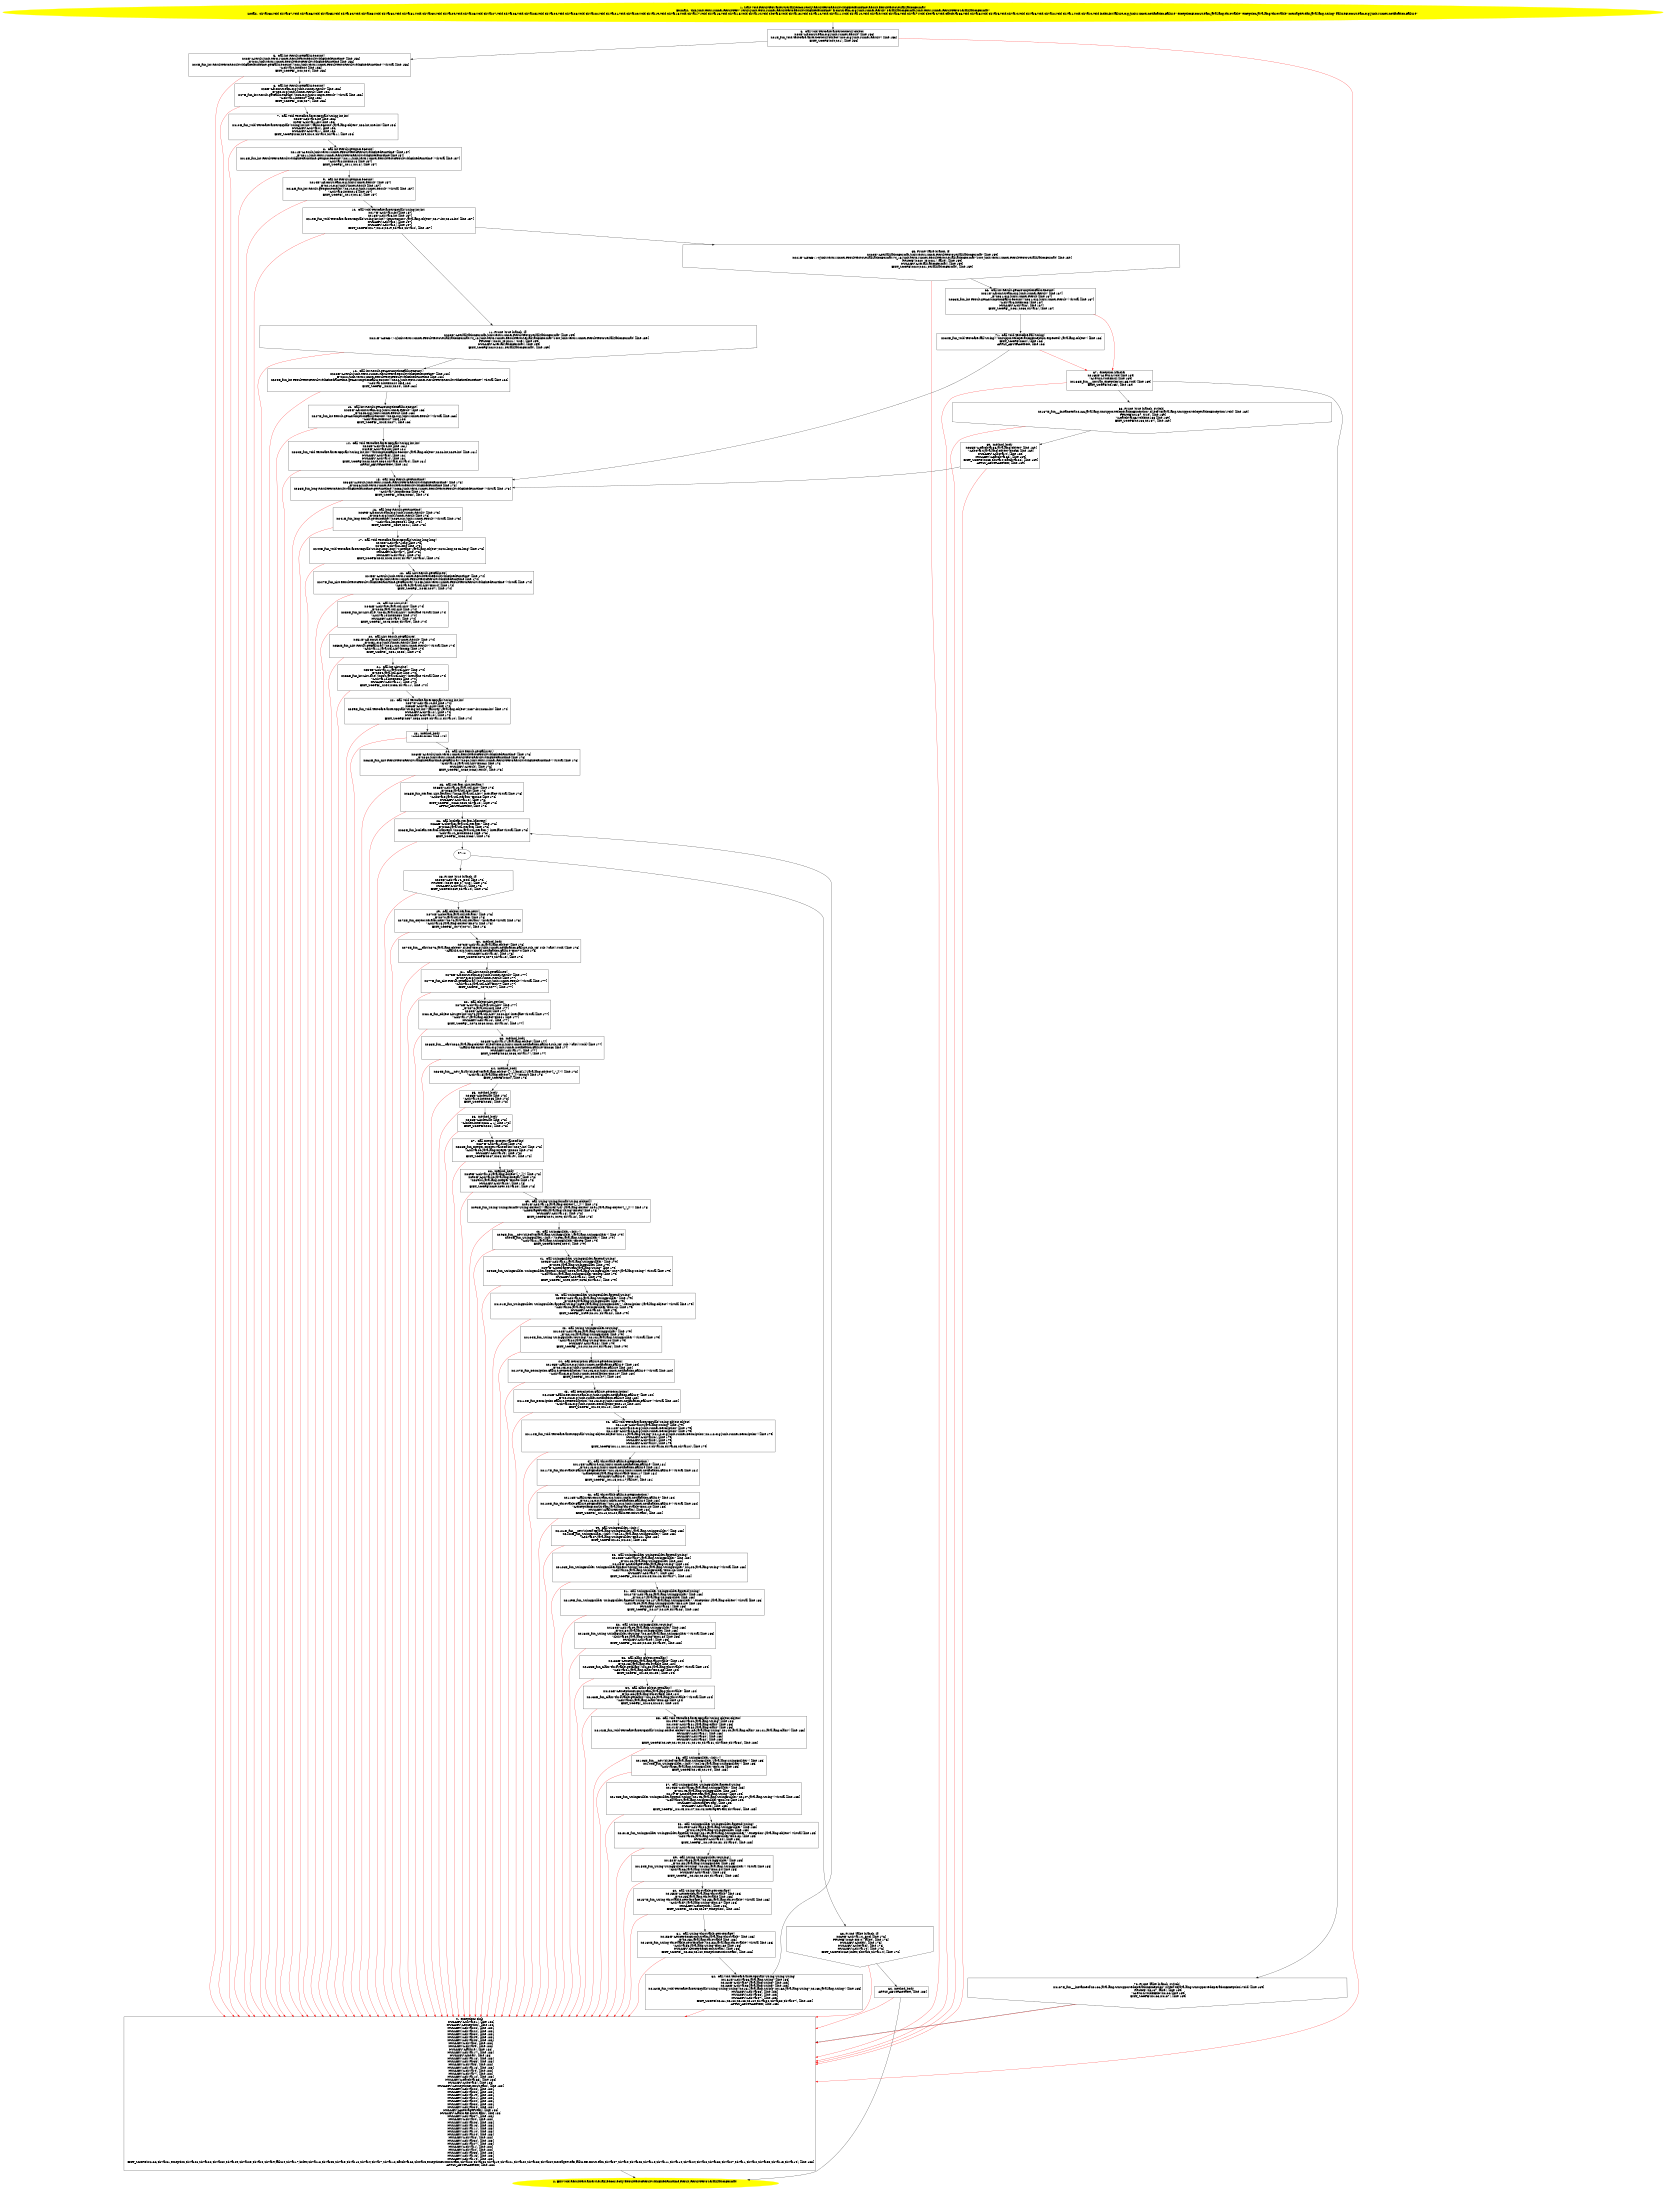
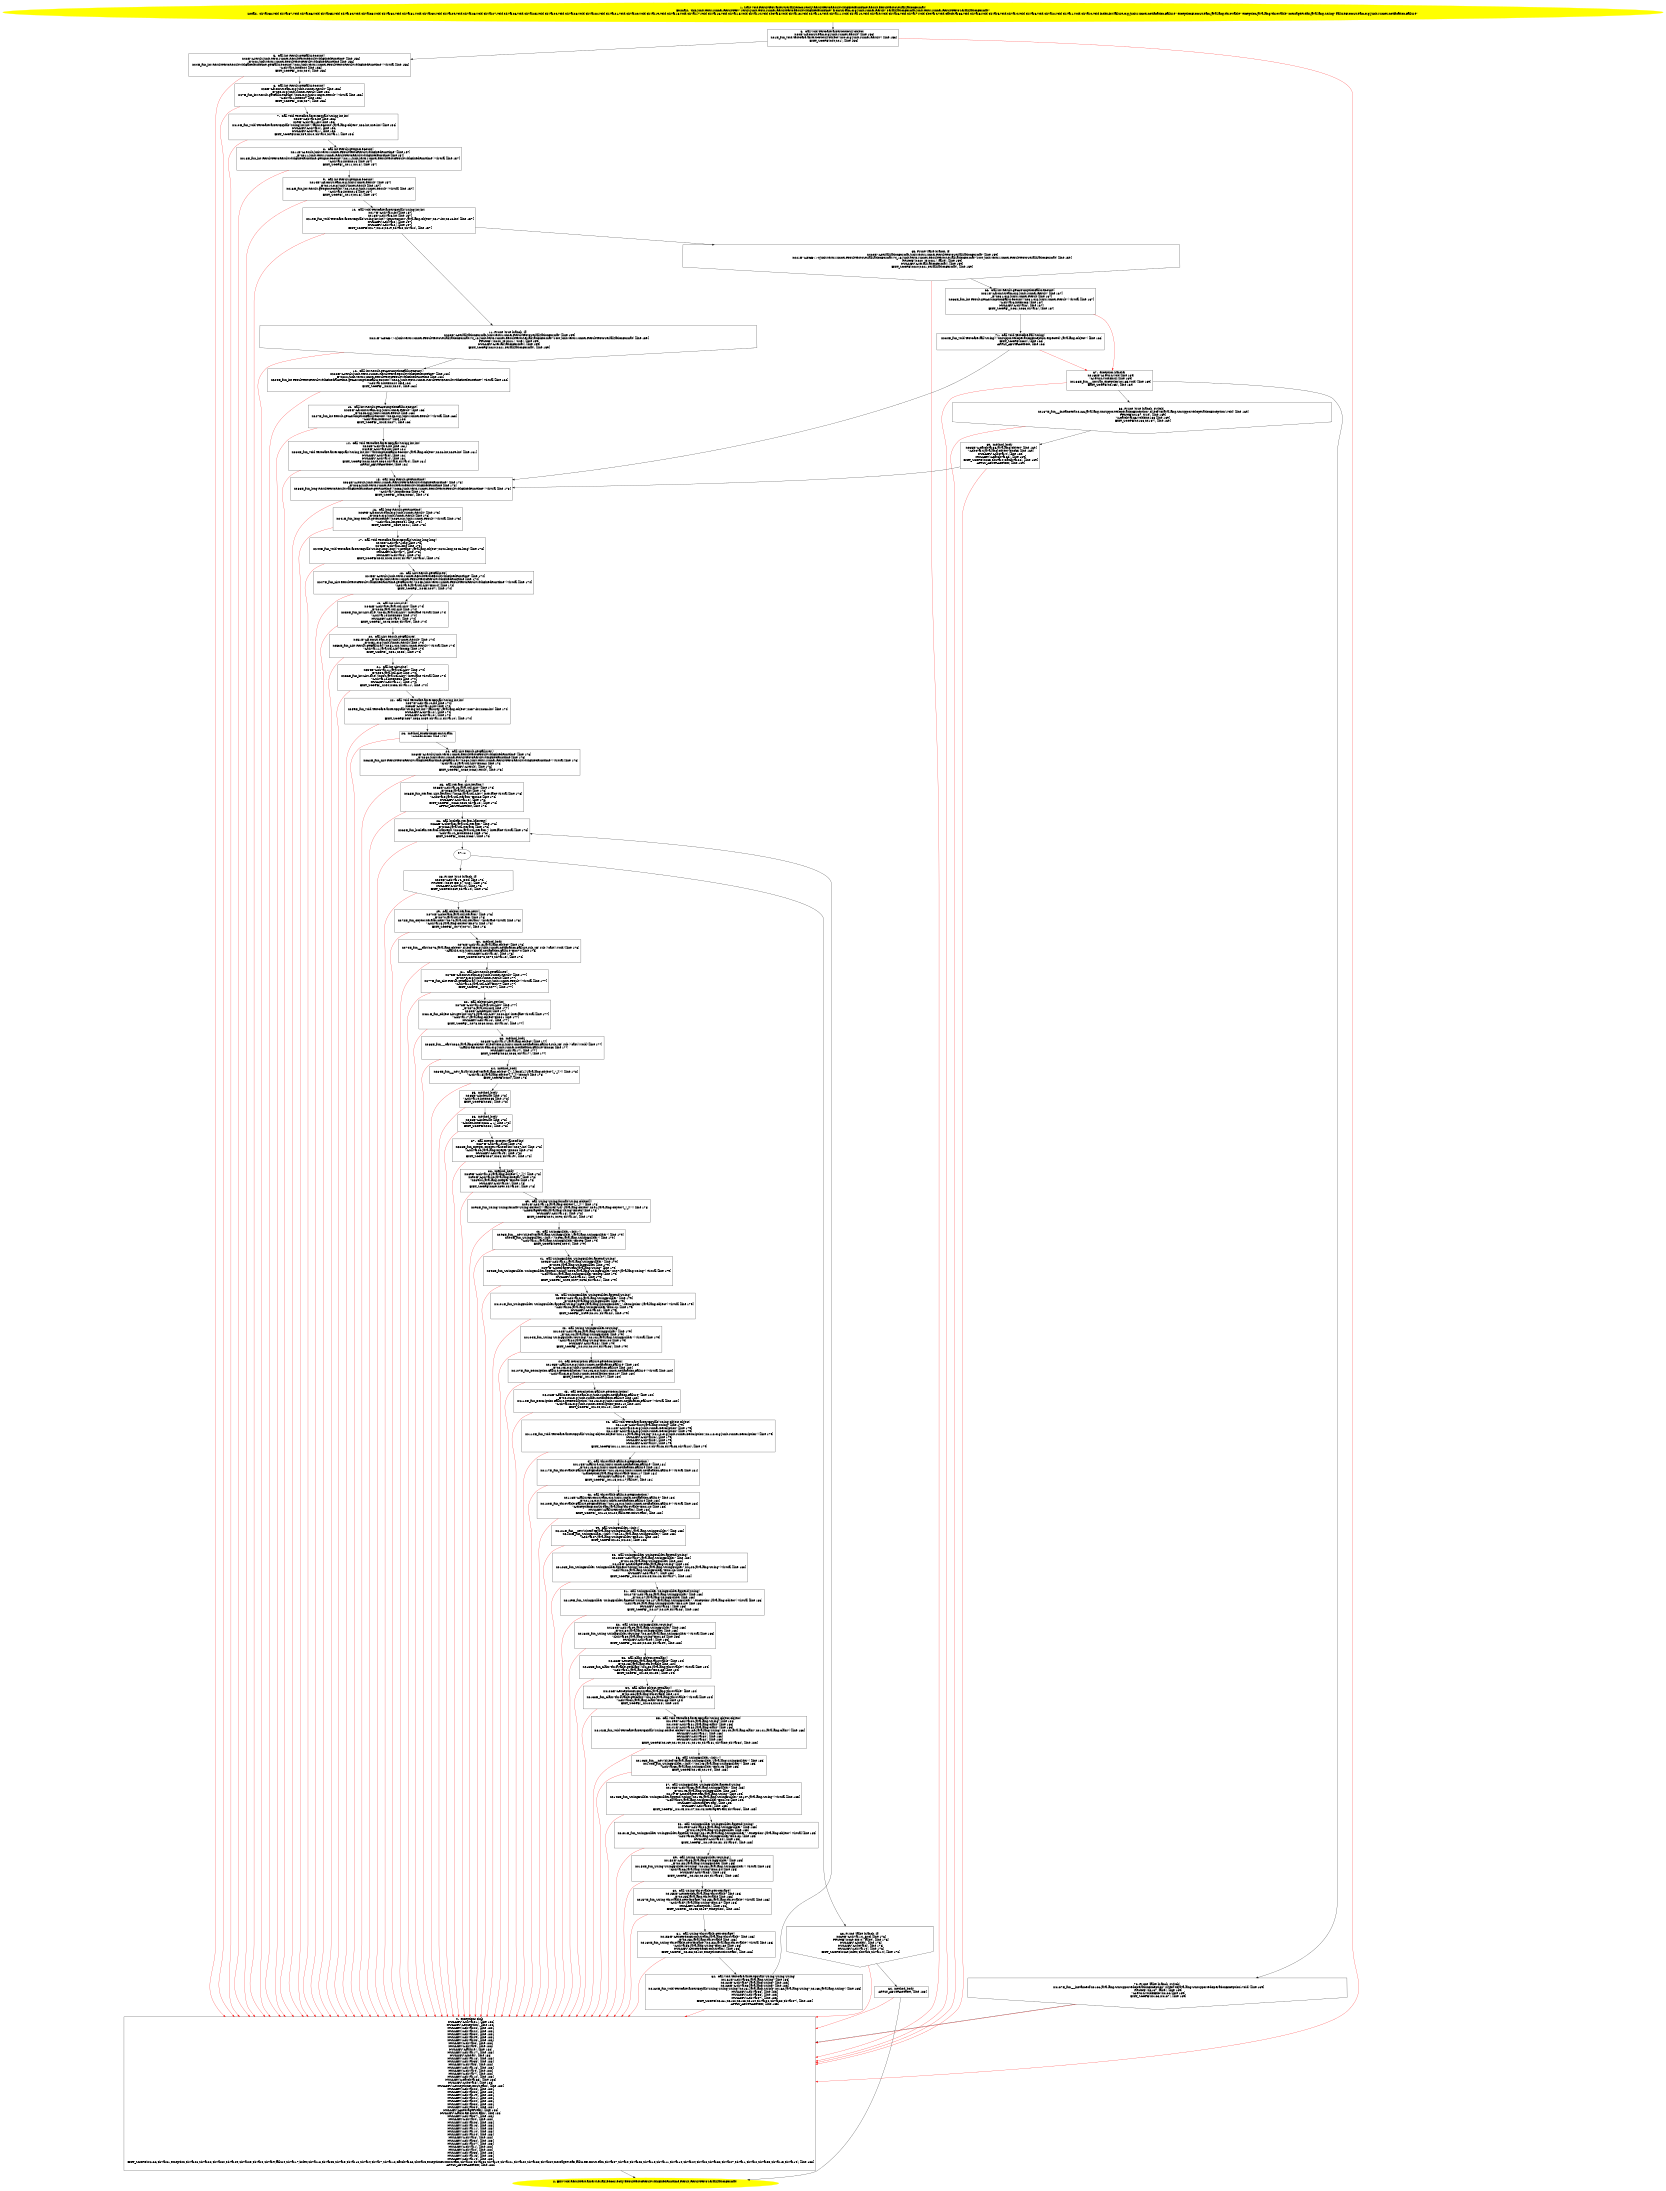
node "23:  method_body *&index:int=0 [line 175]": label "23:  method_body *&index:int=0 [line 175]" -> "23:  method_exceptionFromStream *&index:int=0 [line 175]"
